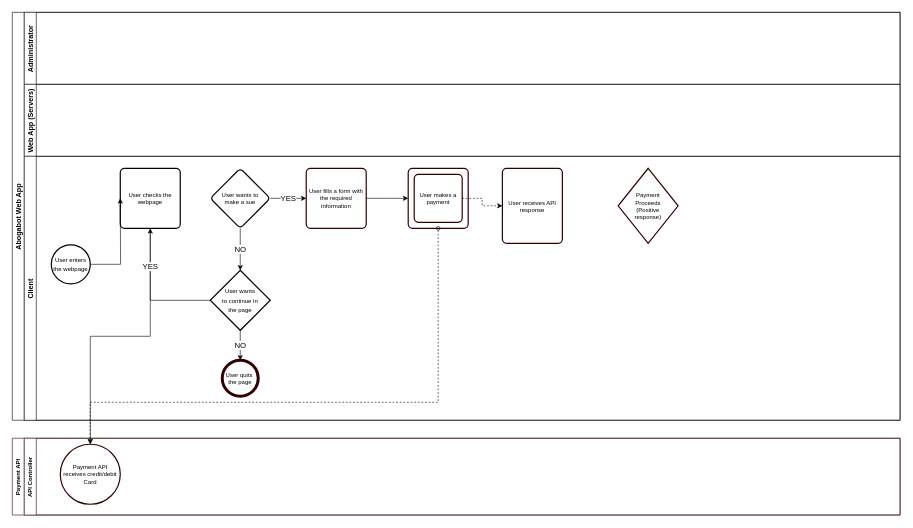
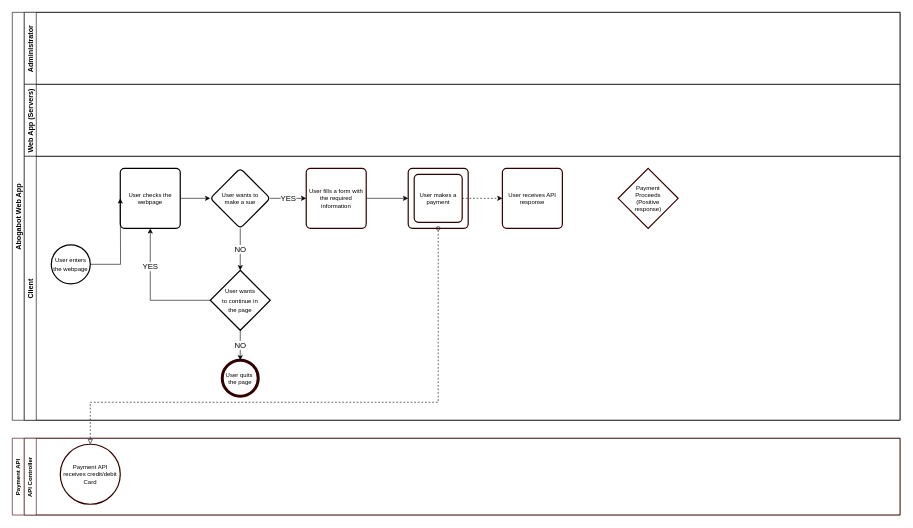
node "User receives API response": size 60x75 -> 60x60
node "Payment Proceeds (Positive response)": size 60x75 -> 60x60
edge "User checks the webpage" -> "Payment API receives credit/debit Card": now "User checks the webpage" -> "User wants to make a sue"
